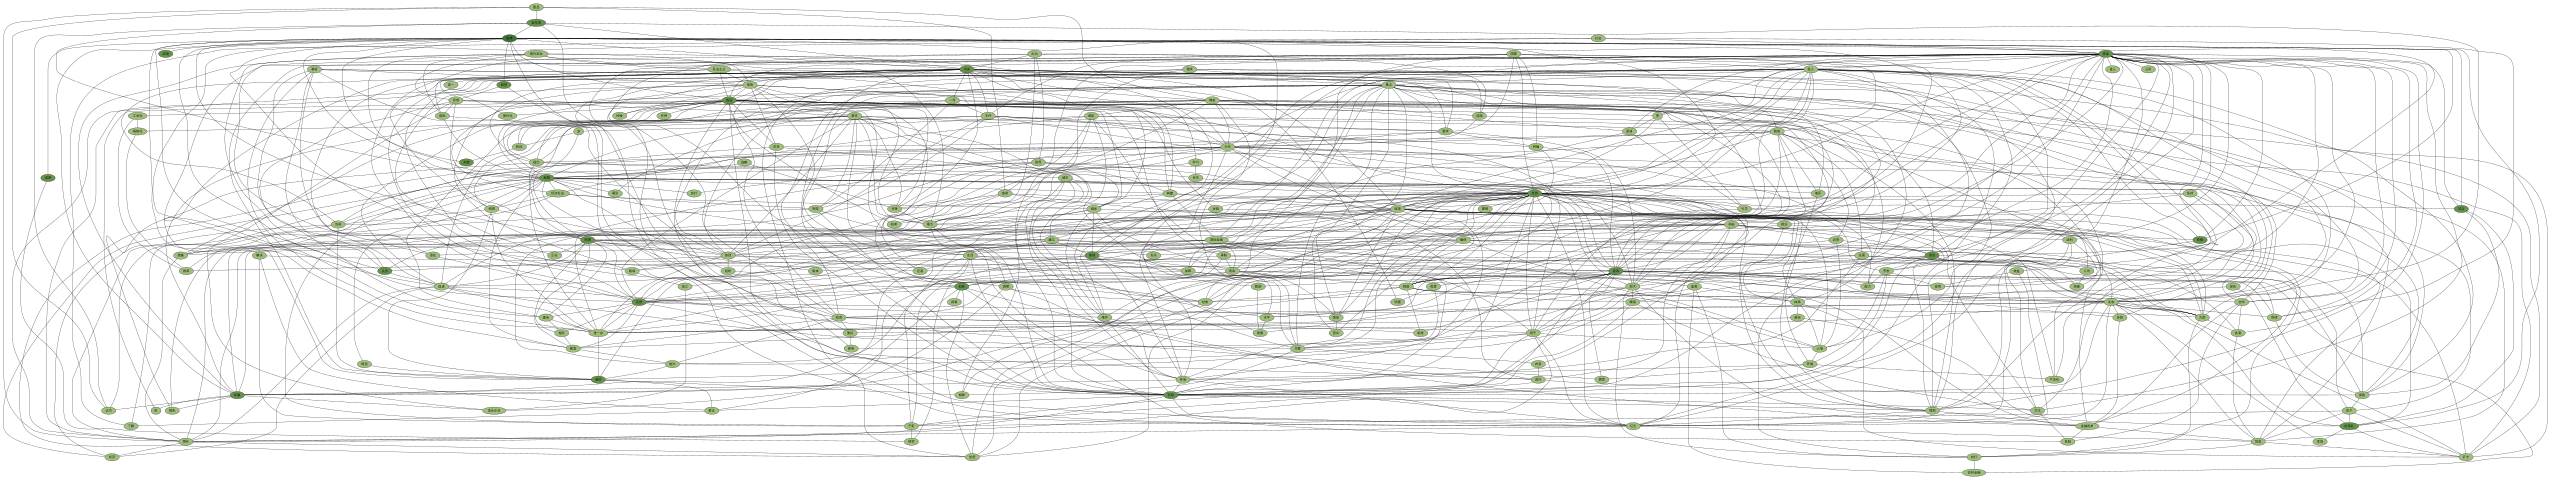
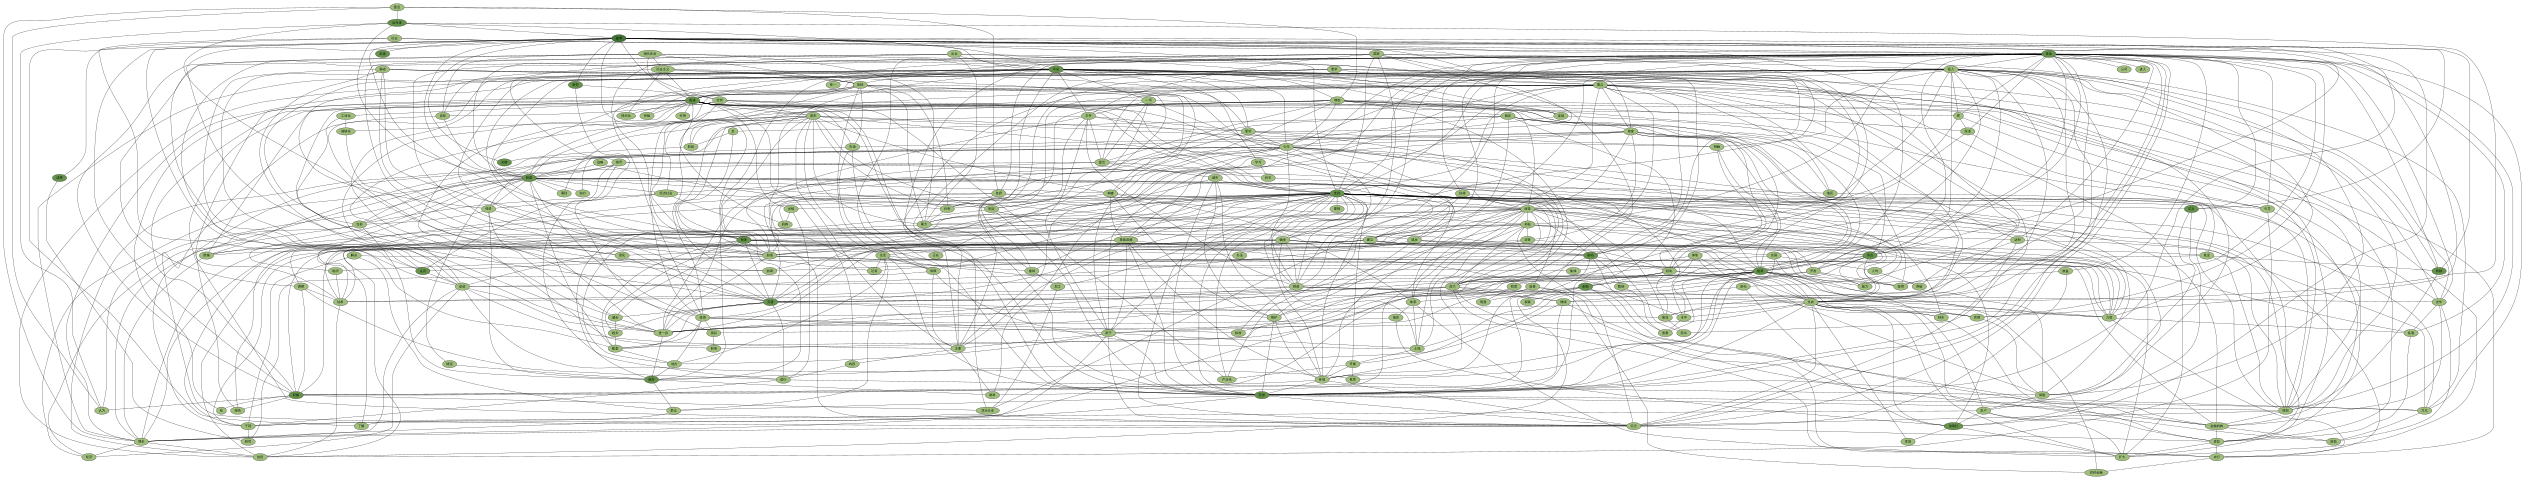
edge "推进" -- "城乡": removed
edge "资金" -- "土地": removed
edge "补贴" -- "加强": added
